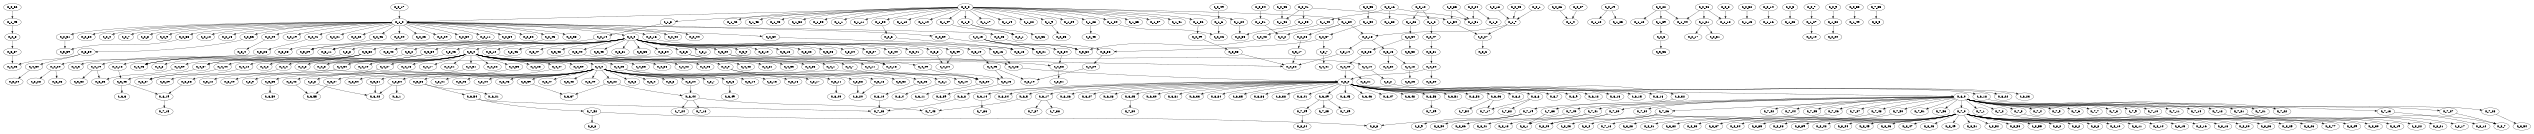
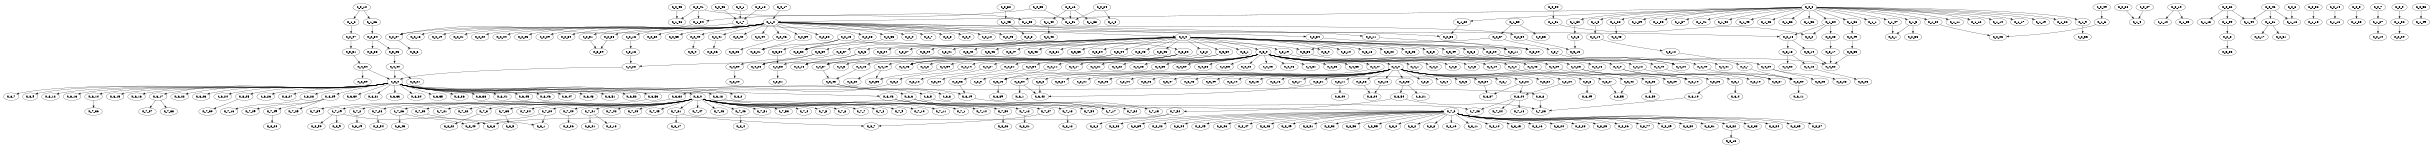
edge "n_0_55" -> "n_1_50": reversed
edge "n_6_0" -> "n_7_35": added
edge "n_7_48" -> "n_7_16": now "n_6_28" -> "n_7_16"
edge "n_7_0" -> "n_8_18": now "n_8_32" -> "n_8_18"
